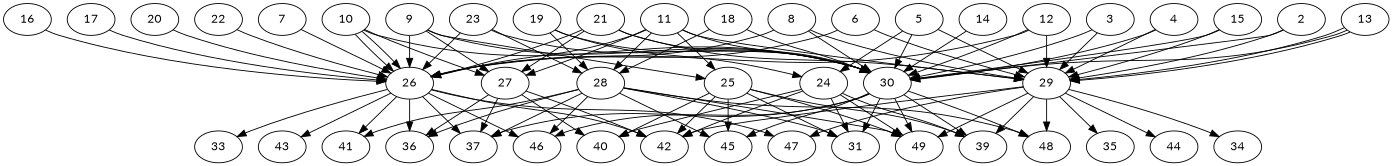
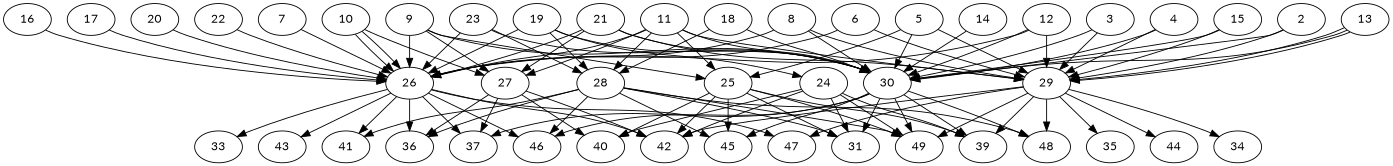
edge "5" -> "24": now "5" -> "25"
edge "19" -> "26": added
edge "10" -> "30": removed
edge "28" -> "37": removed
